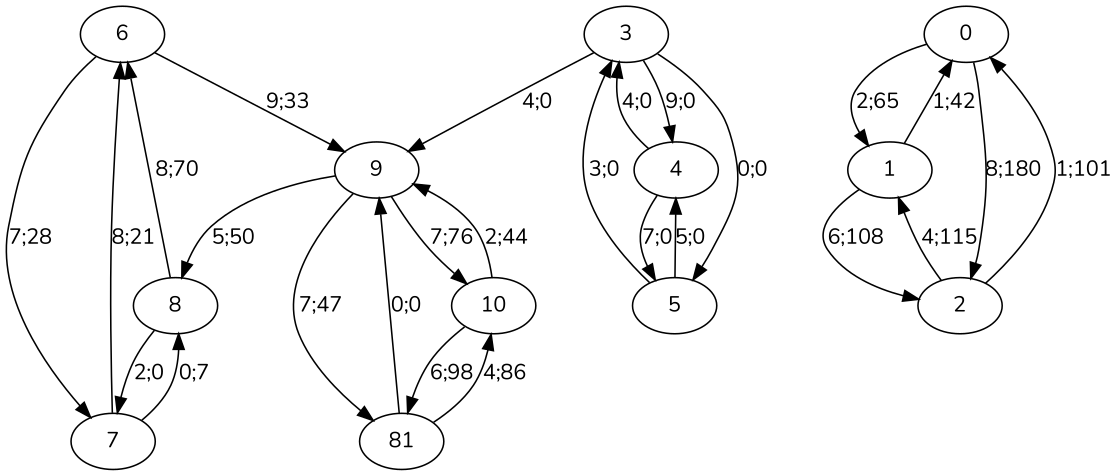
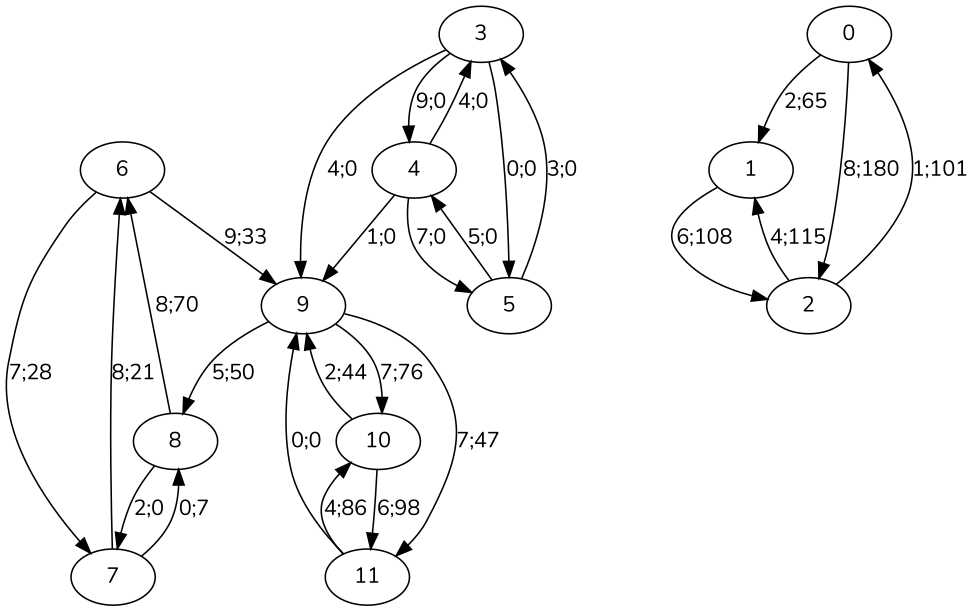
edge "1" -> "0": removed, label "1;42"
edge "4" -> "9": added, label "1;0"
node "81": label "81" -> "11"
